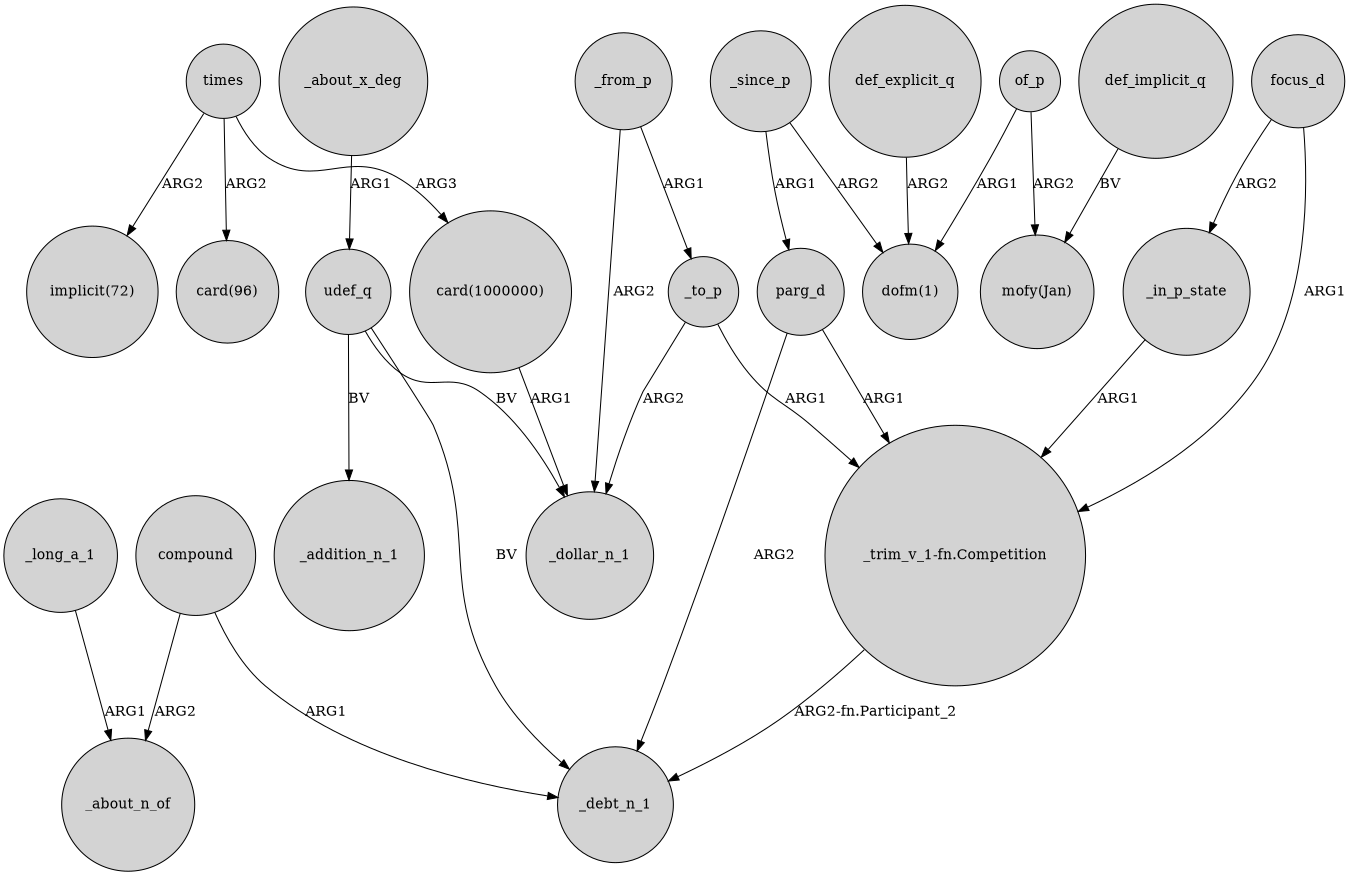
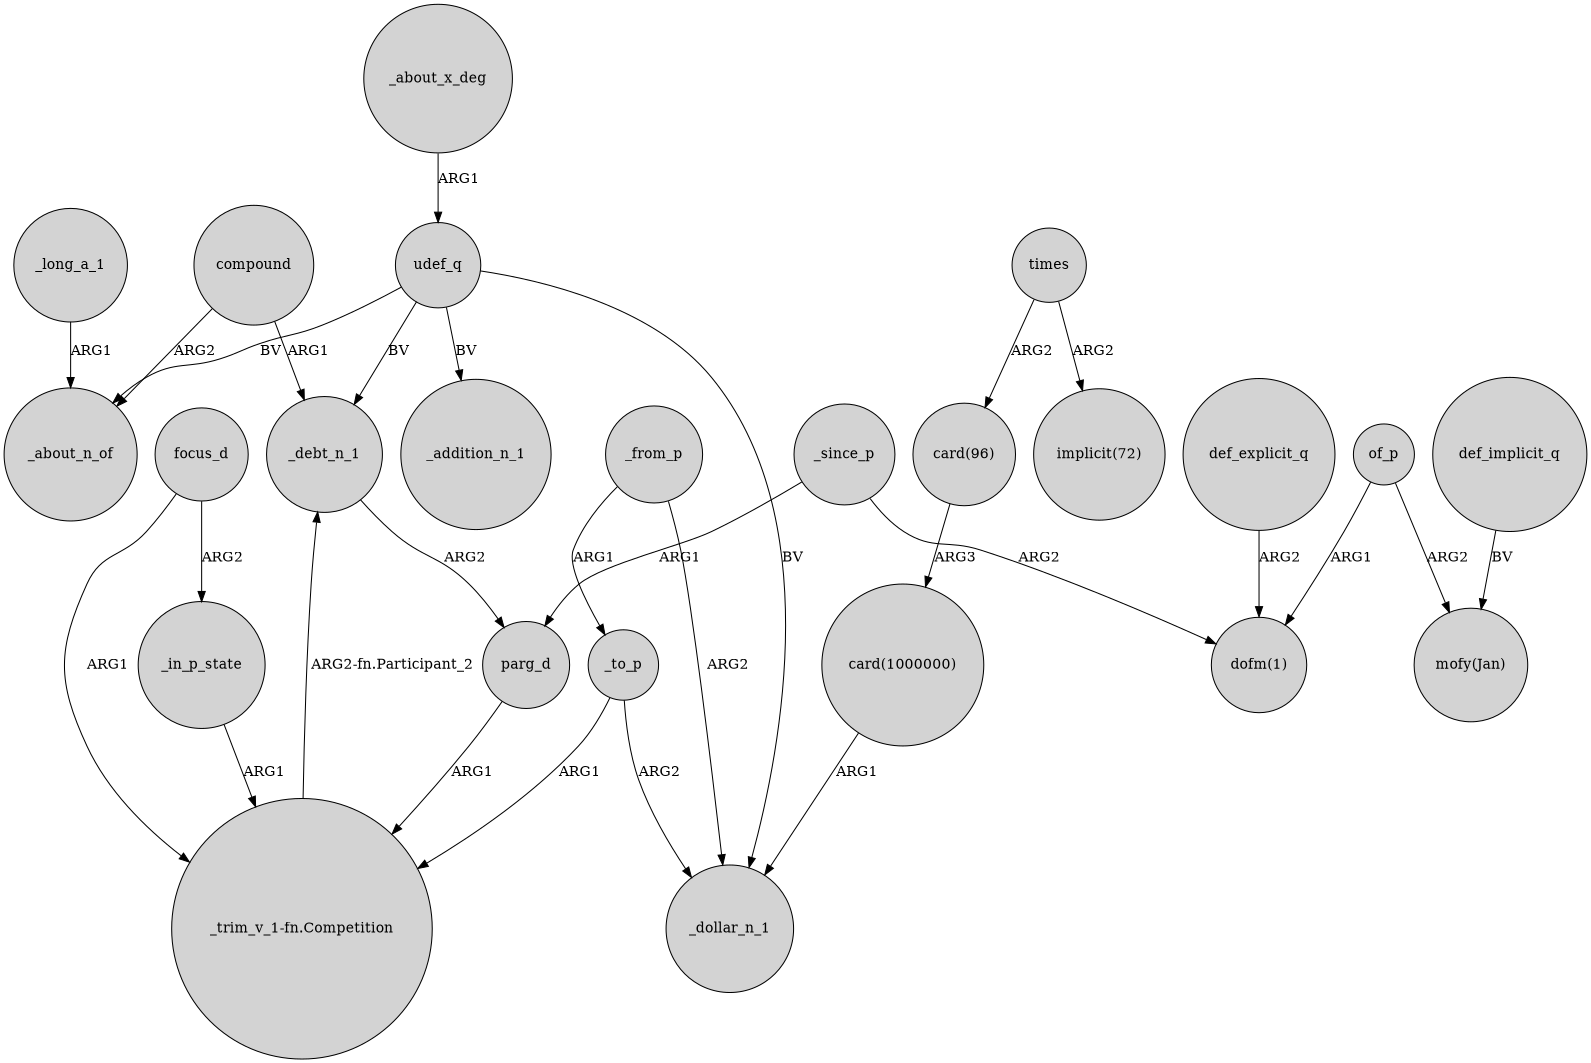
edge "times" -> "card(1000000)": now "card(96)" -> "card(1000000)"
edge "udef_q" -> "_about_n_of": added, label "BV"
edge "parg_d" -> "_debt_n_1": reversed
